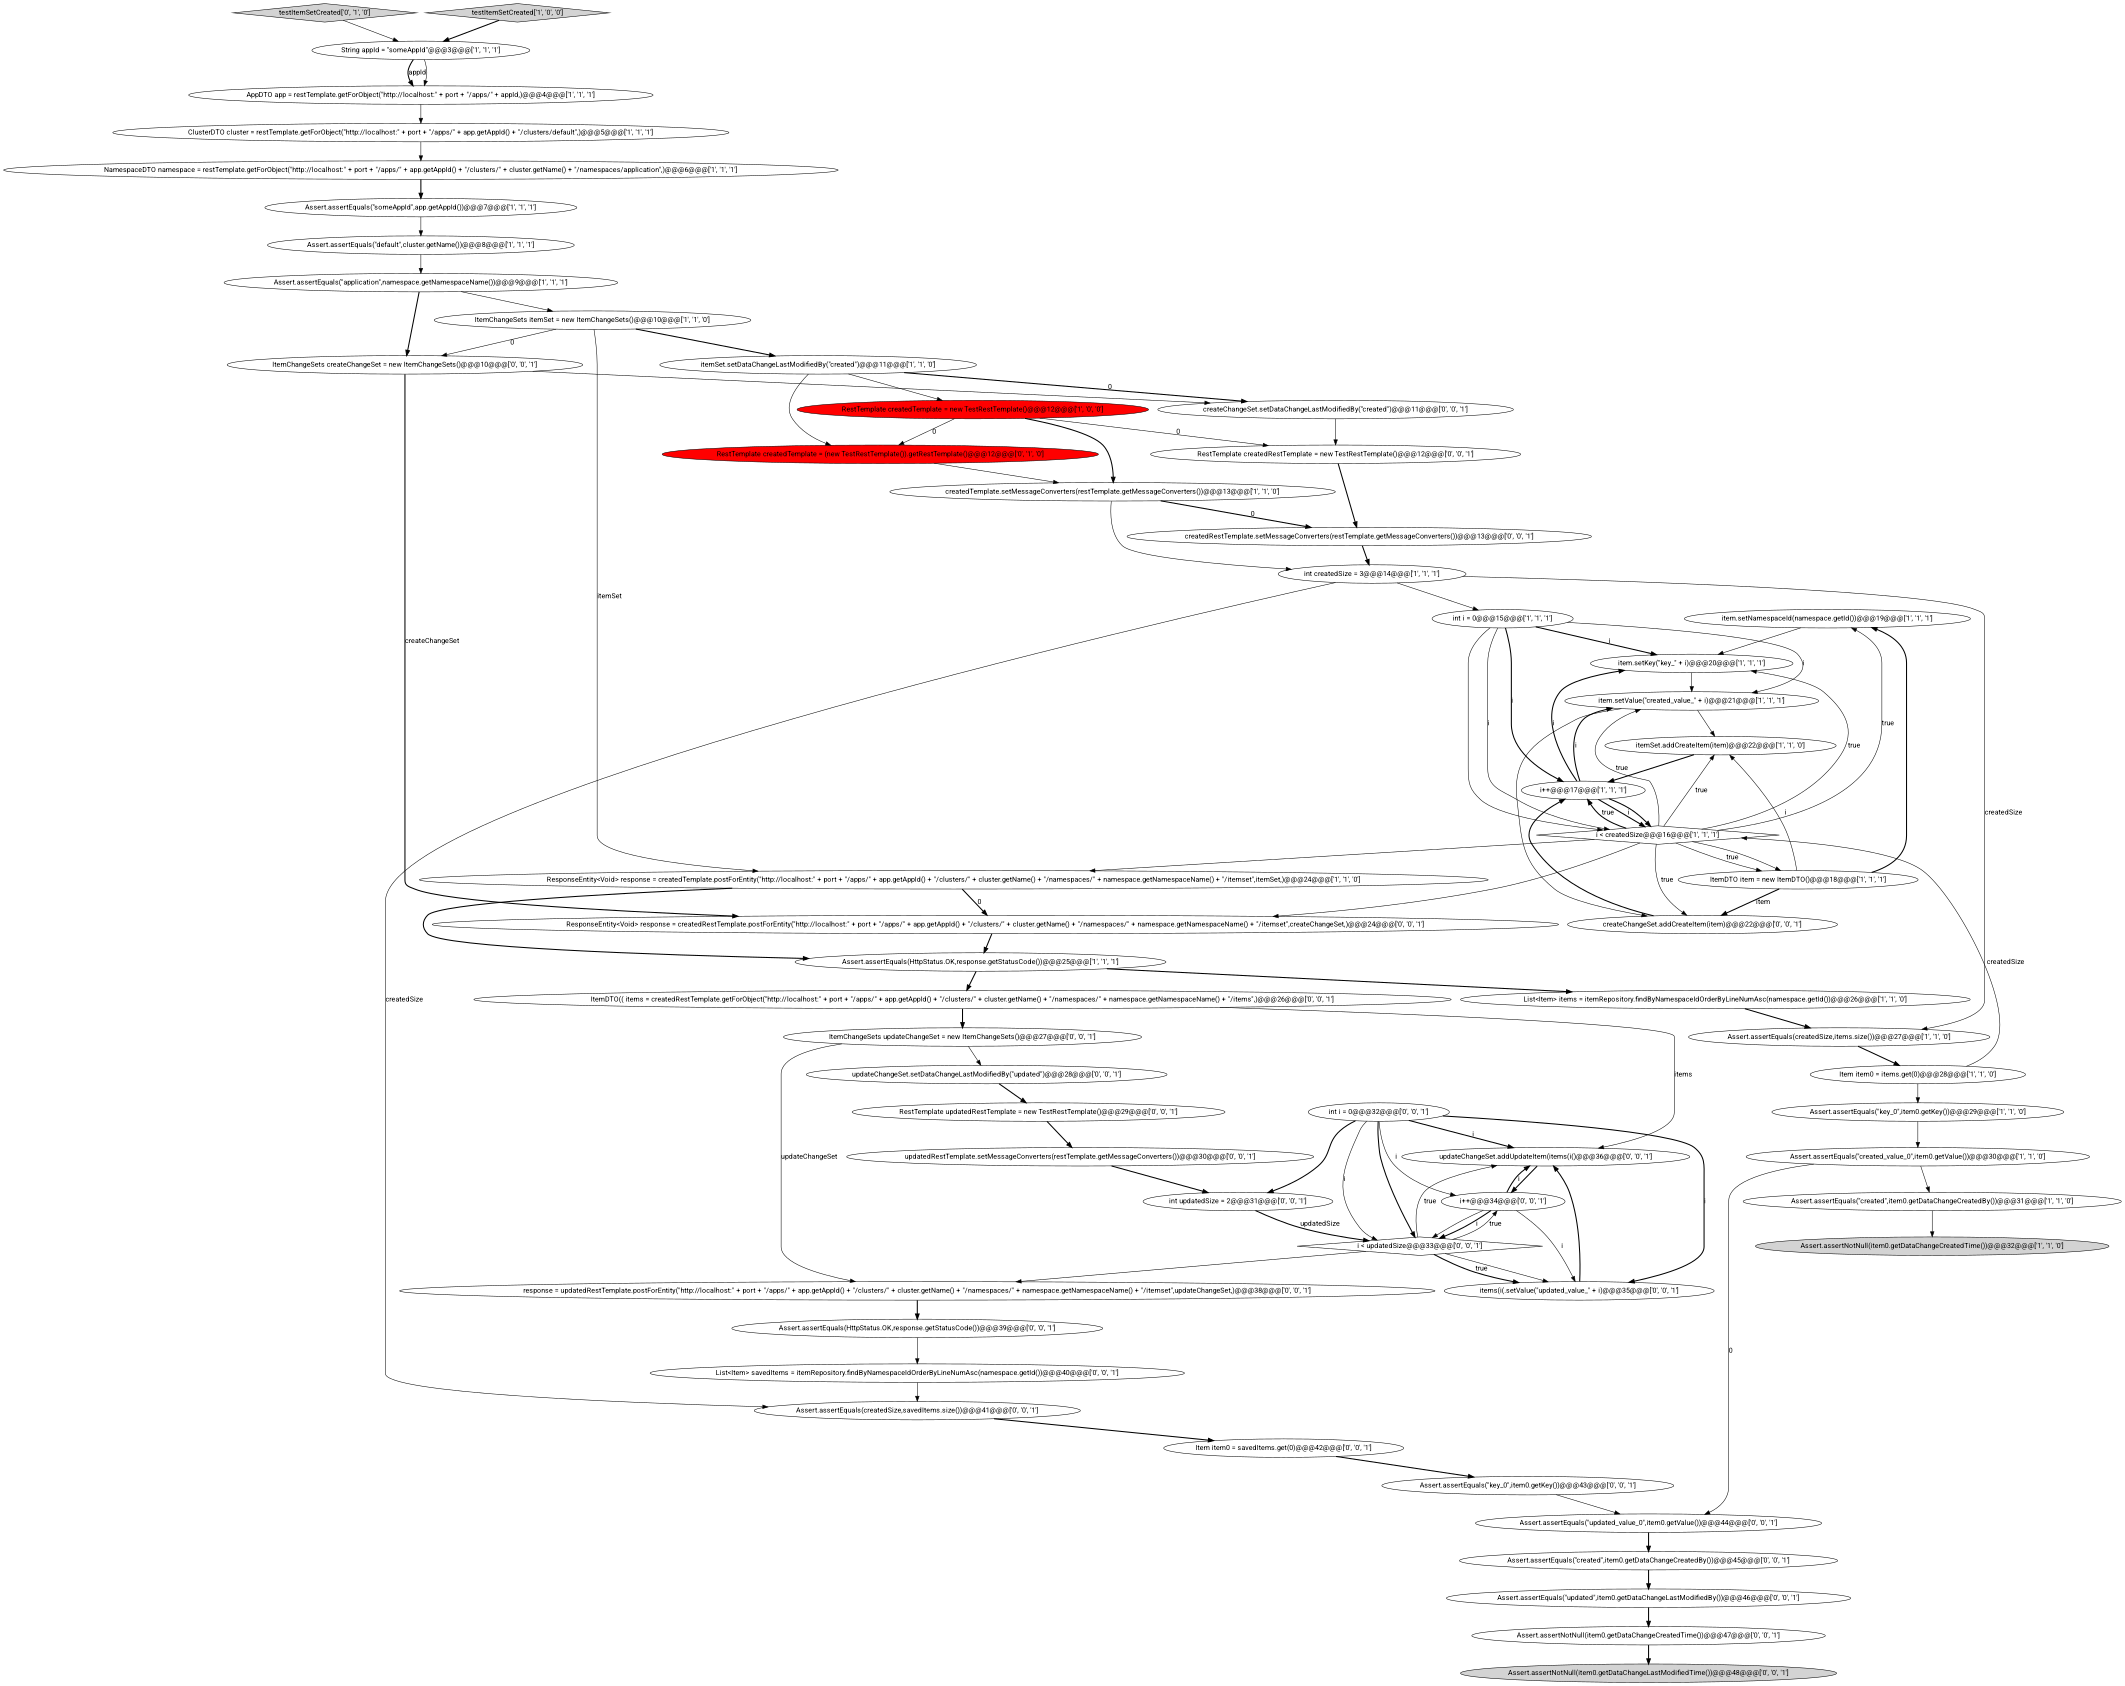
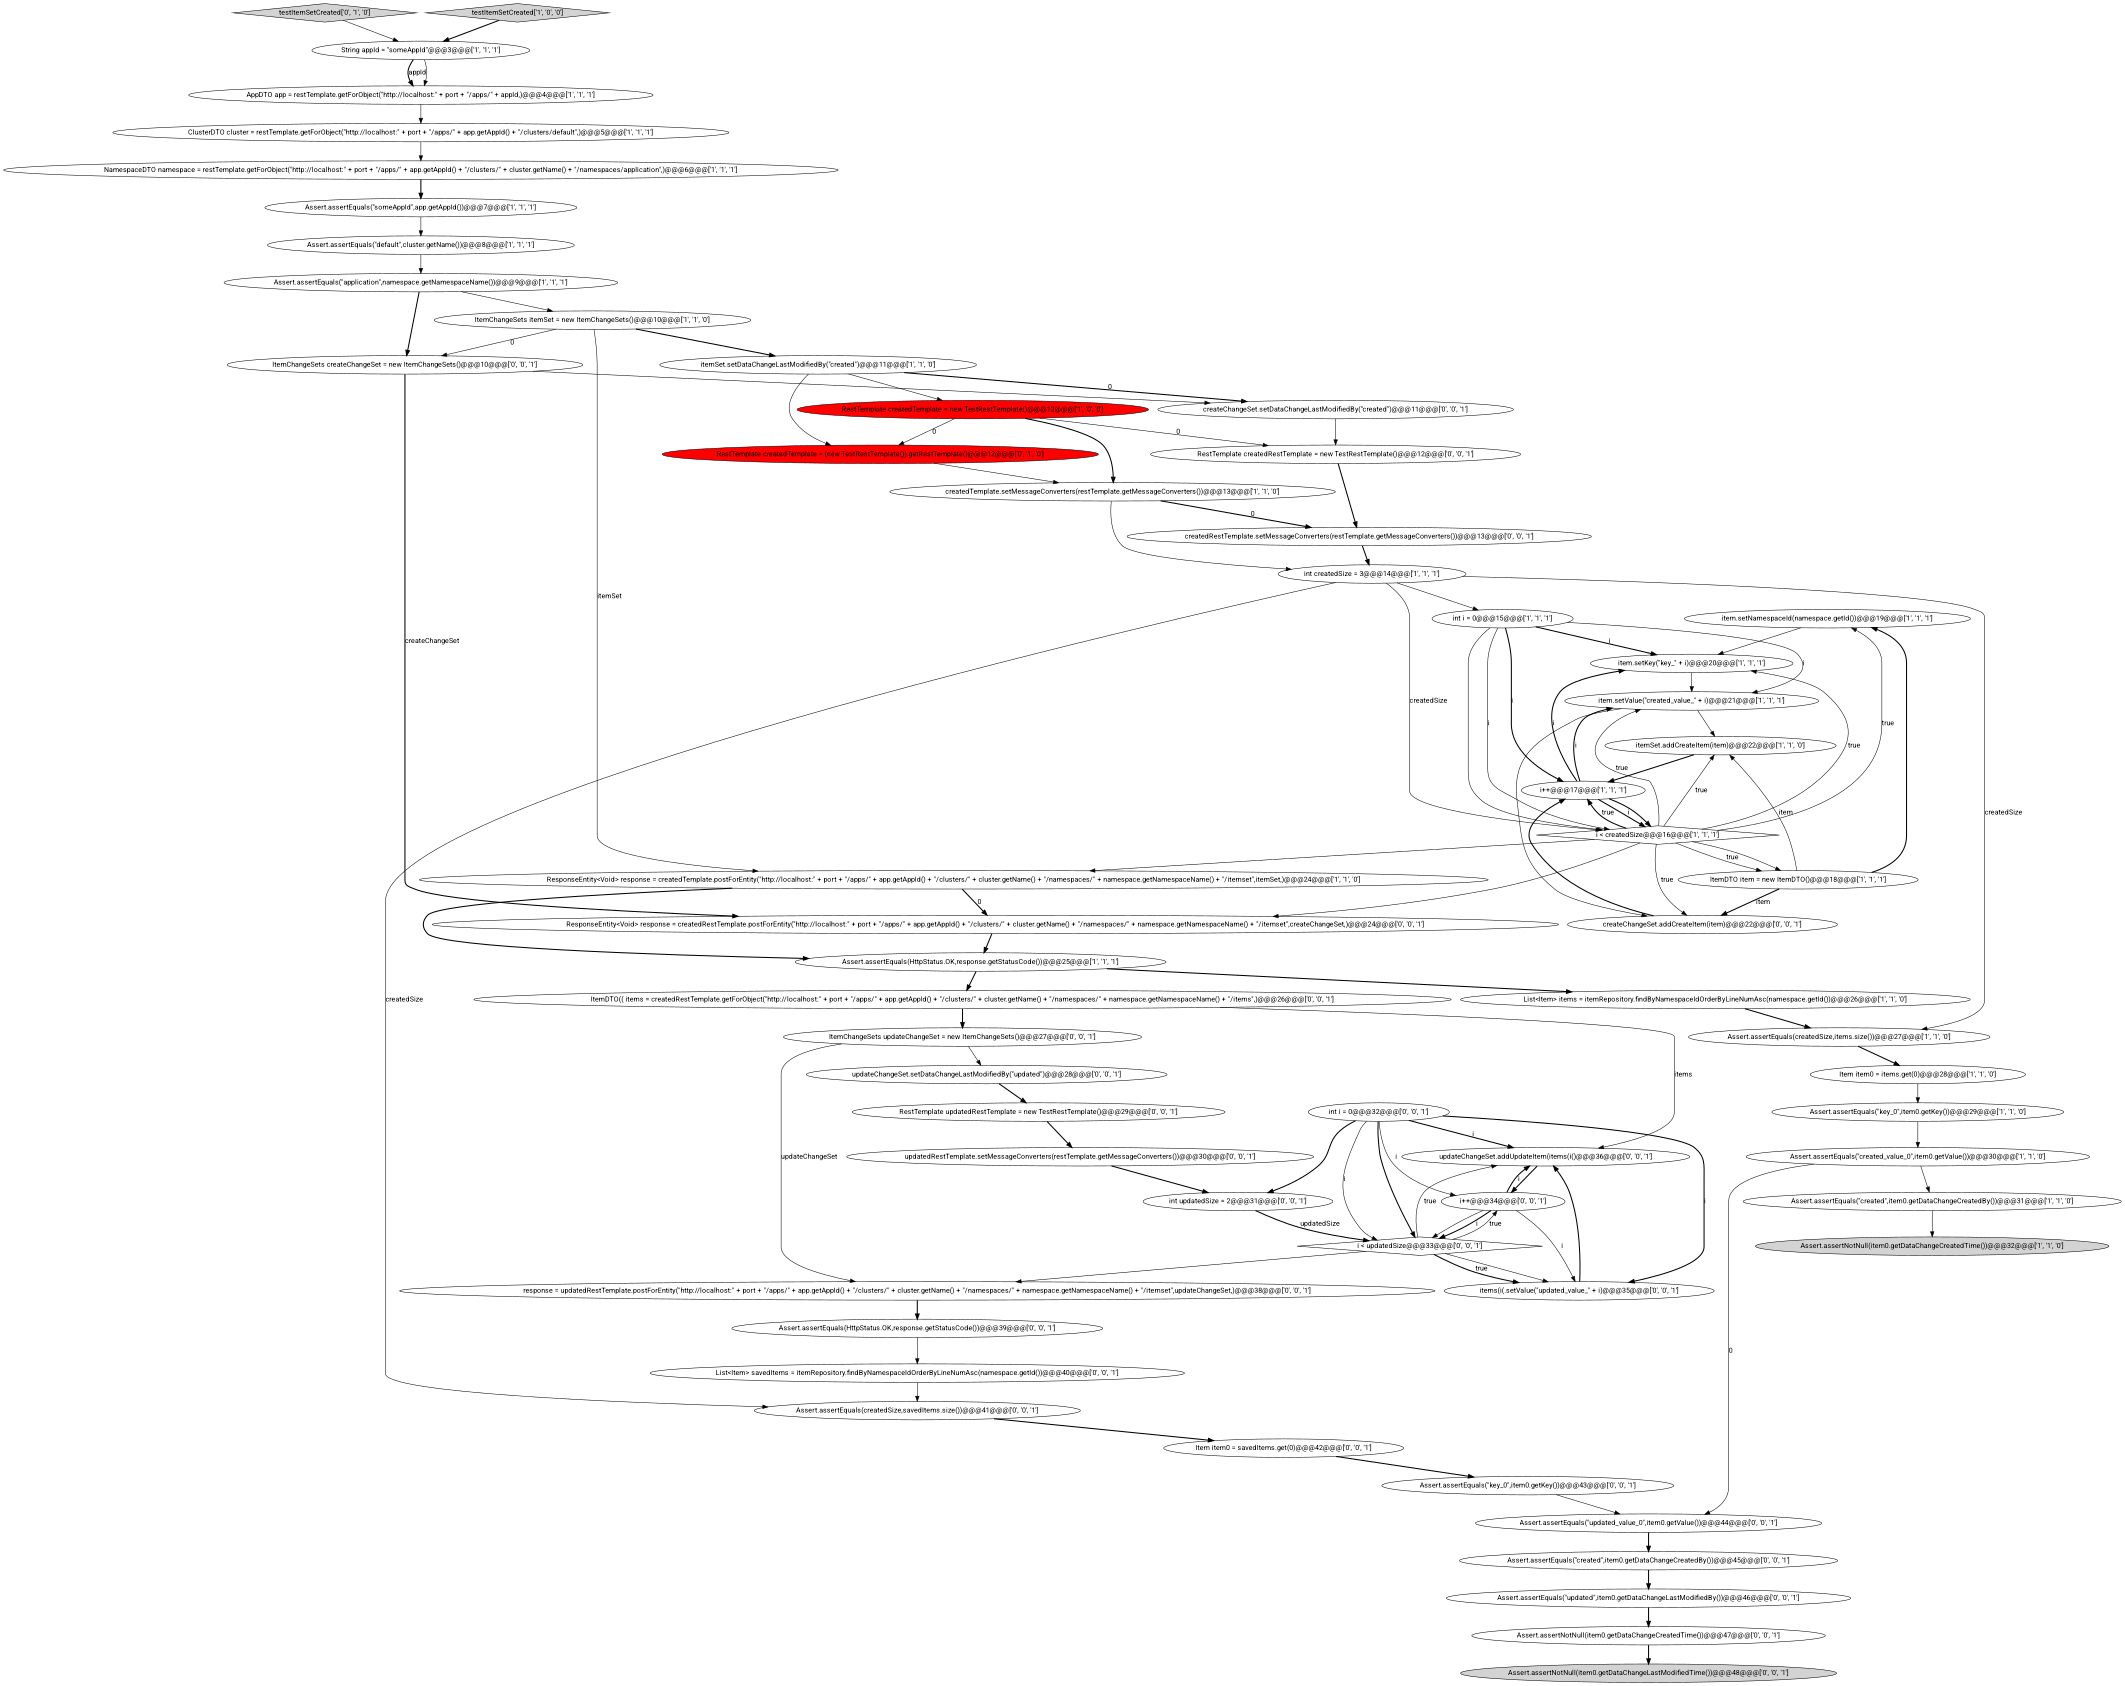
edge "ItemDTO item = new ItemDTO()@@@18@@@['1', '1', '1']" -> "itemSet.addCreateItem(item)@@@22@@@['1', '1', '0']": label "i" -> "item"
edge "Item item0 = items.get(0)@@@28@@@['1', '1', '0']" -> "i < createdSize@@@16@@@['1', '1', '1']": now "int createdSize = 3@@@14@@@['1', '1', '1']" -> "i < createdSize@@@16@@@['1', '1', '1']"
